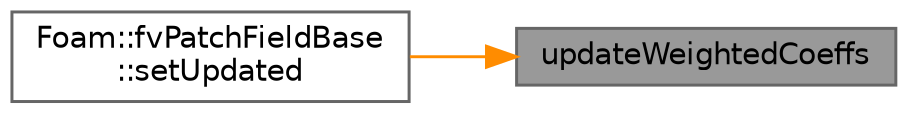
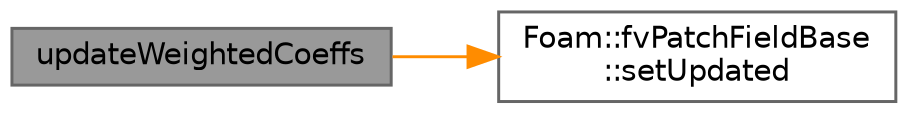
edge "Foam::fvPatchFieldBase ::setUpdated" -> "updateWeightedCoeffs": reversed
